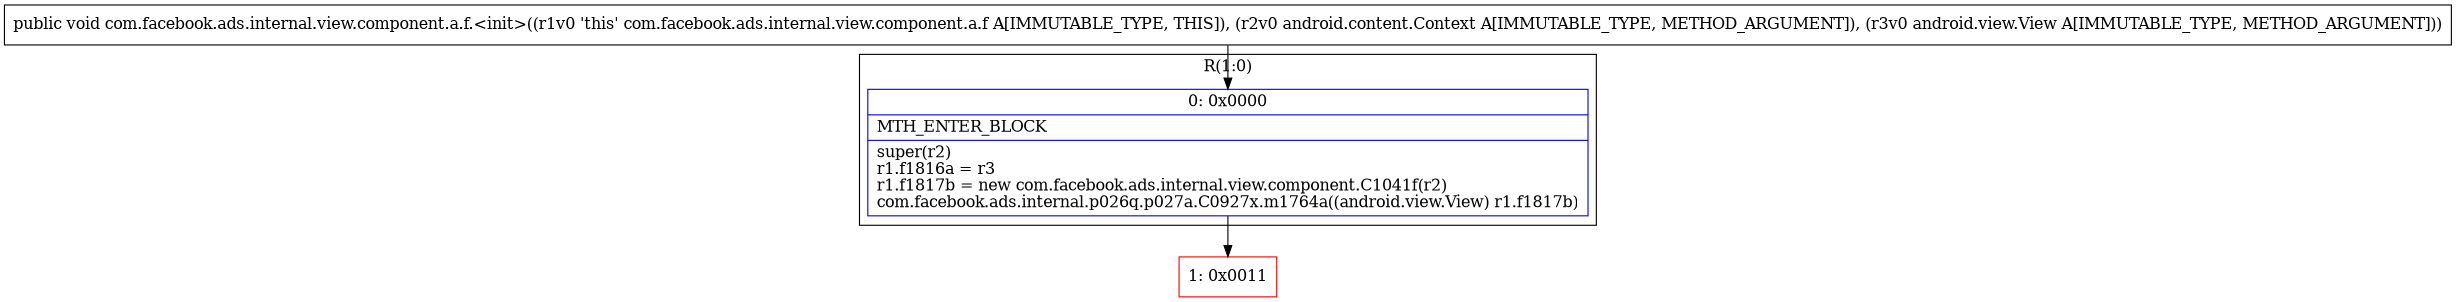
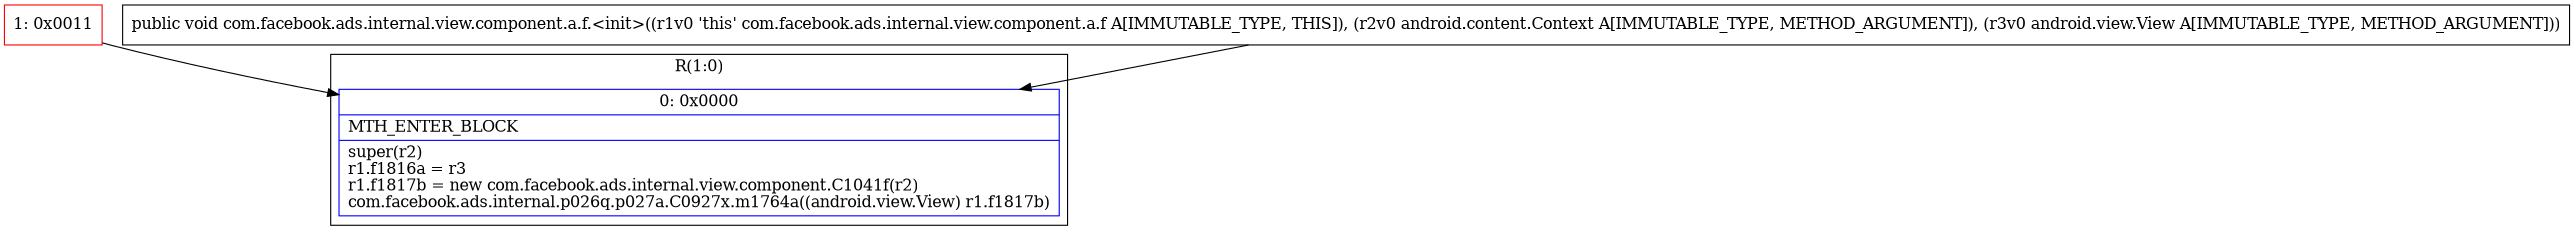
edge "0: 0x0000" -> "1: 0x0011": reversed
